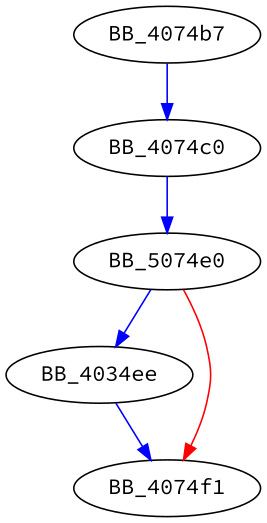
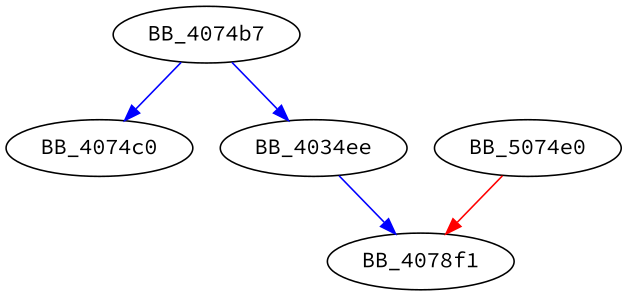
edge "BB_4074c0" -> "BB_5074e0": removed
edge "BB_5074e0" -> "BB_4034ee": now "BB_4074b7" -> "BB_4034ee"
node "BB_4074f1": label "BB_4074f1" -> "BB_4078f1"
